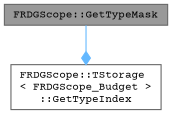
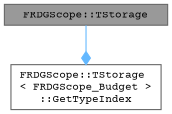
node "FRDGScope::GetTypeMask": label "FRDGScope::GetTypeMask" -> "FRDGScope::TStorage"
